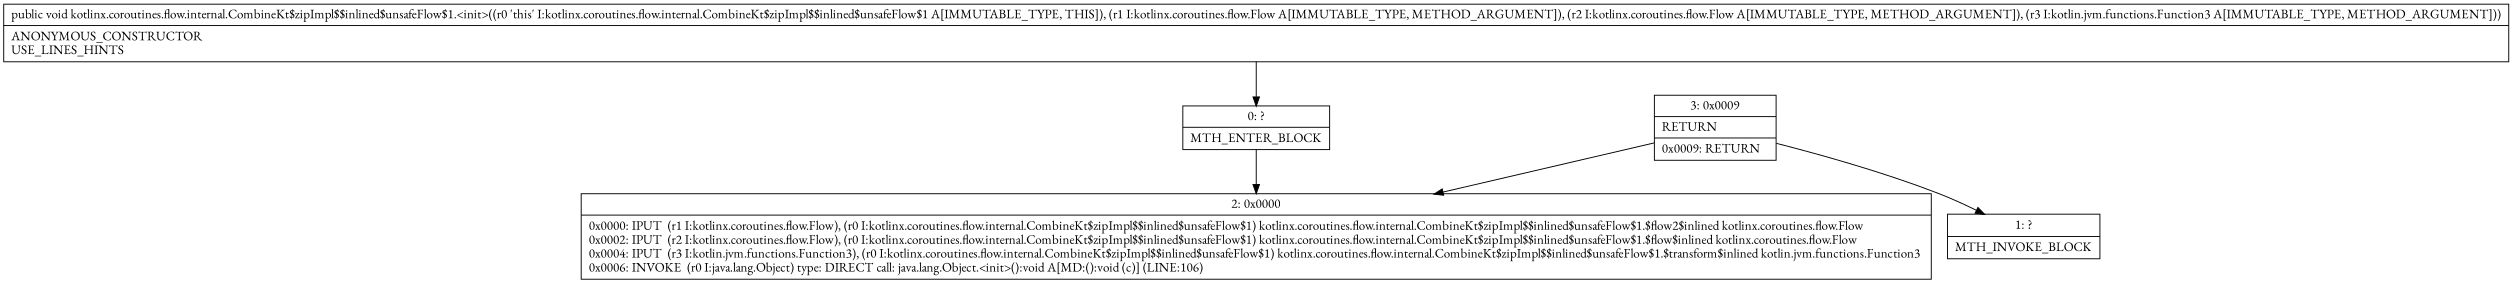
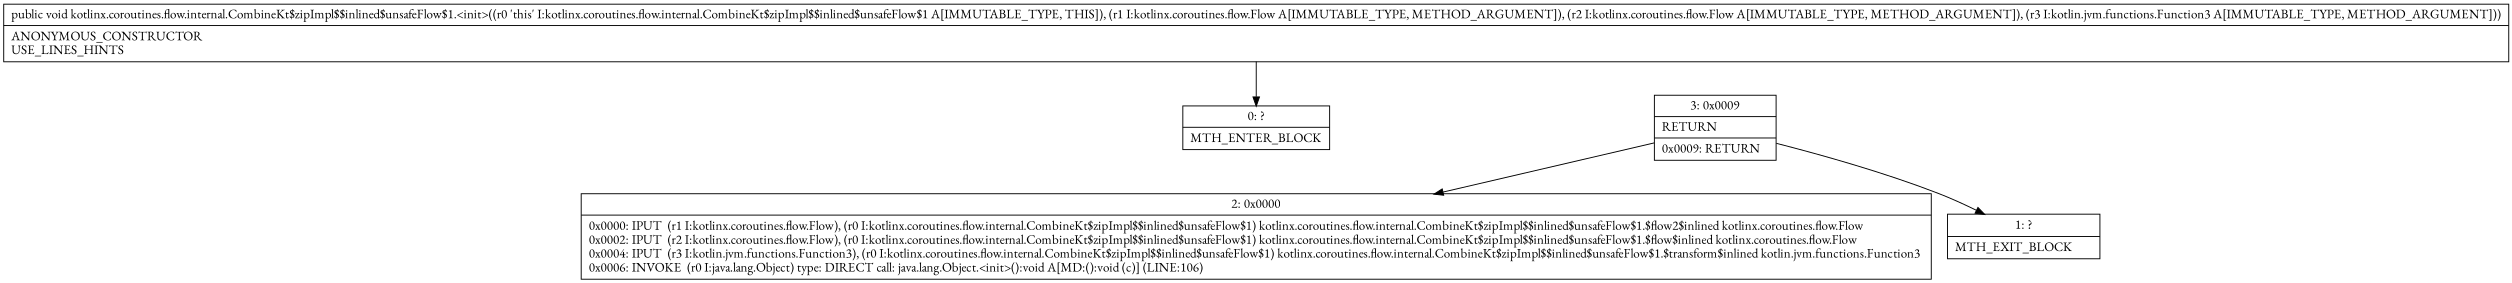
edge "0: ?" -> "2: 0x0000": removed
node "1: ?": text "MTH_INVOKE_BLOCK" -> "MTH_EXIT_BLOCK"
